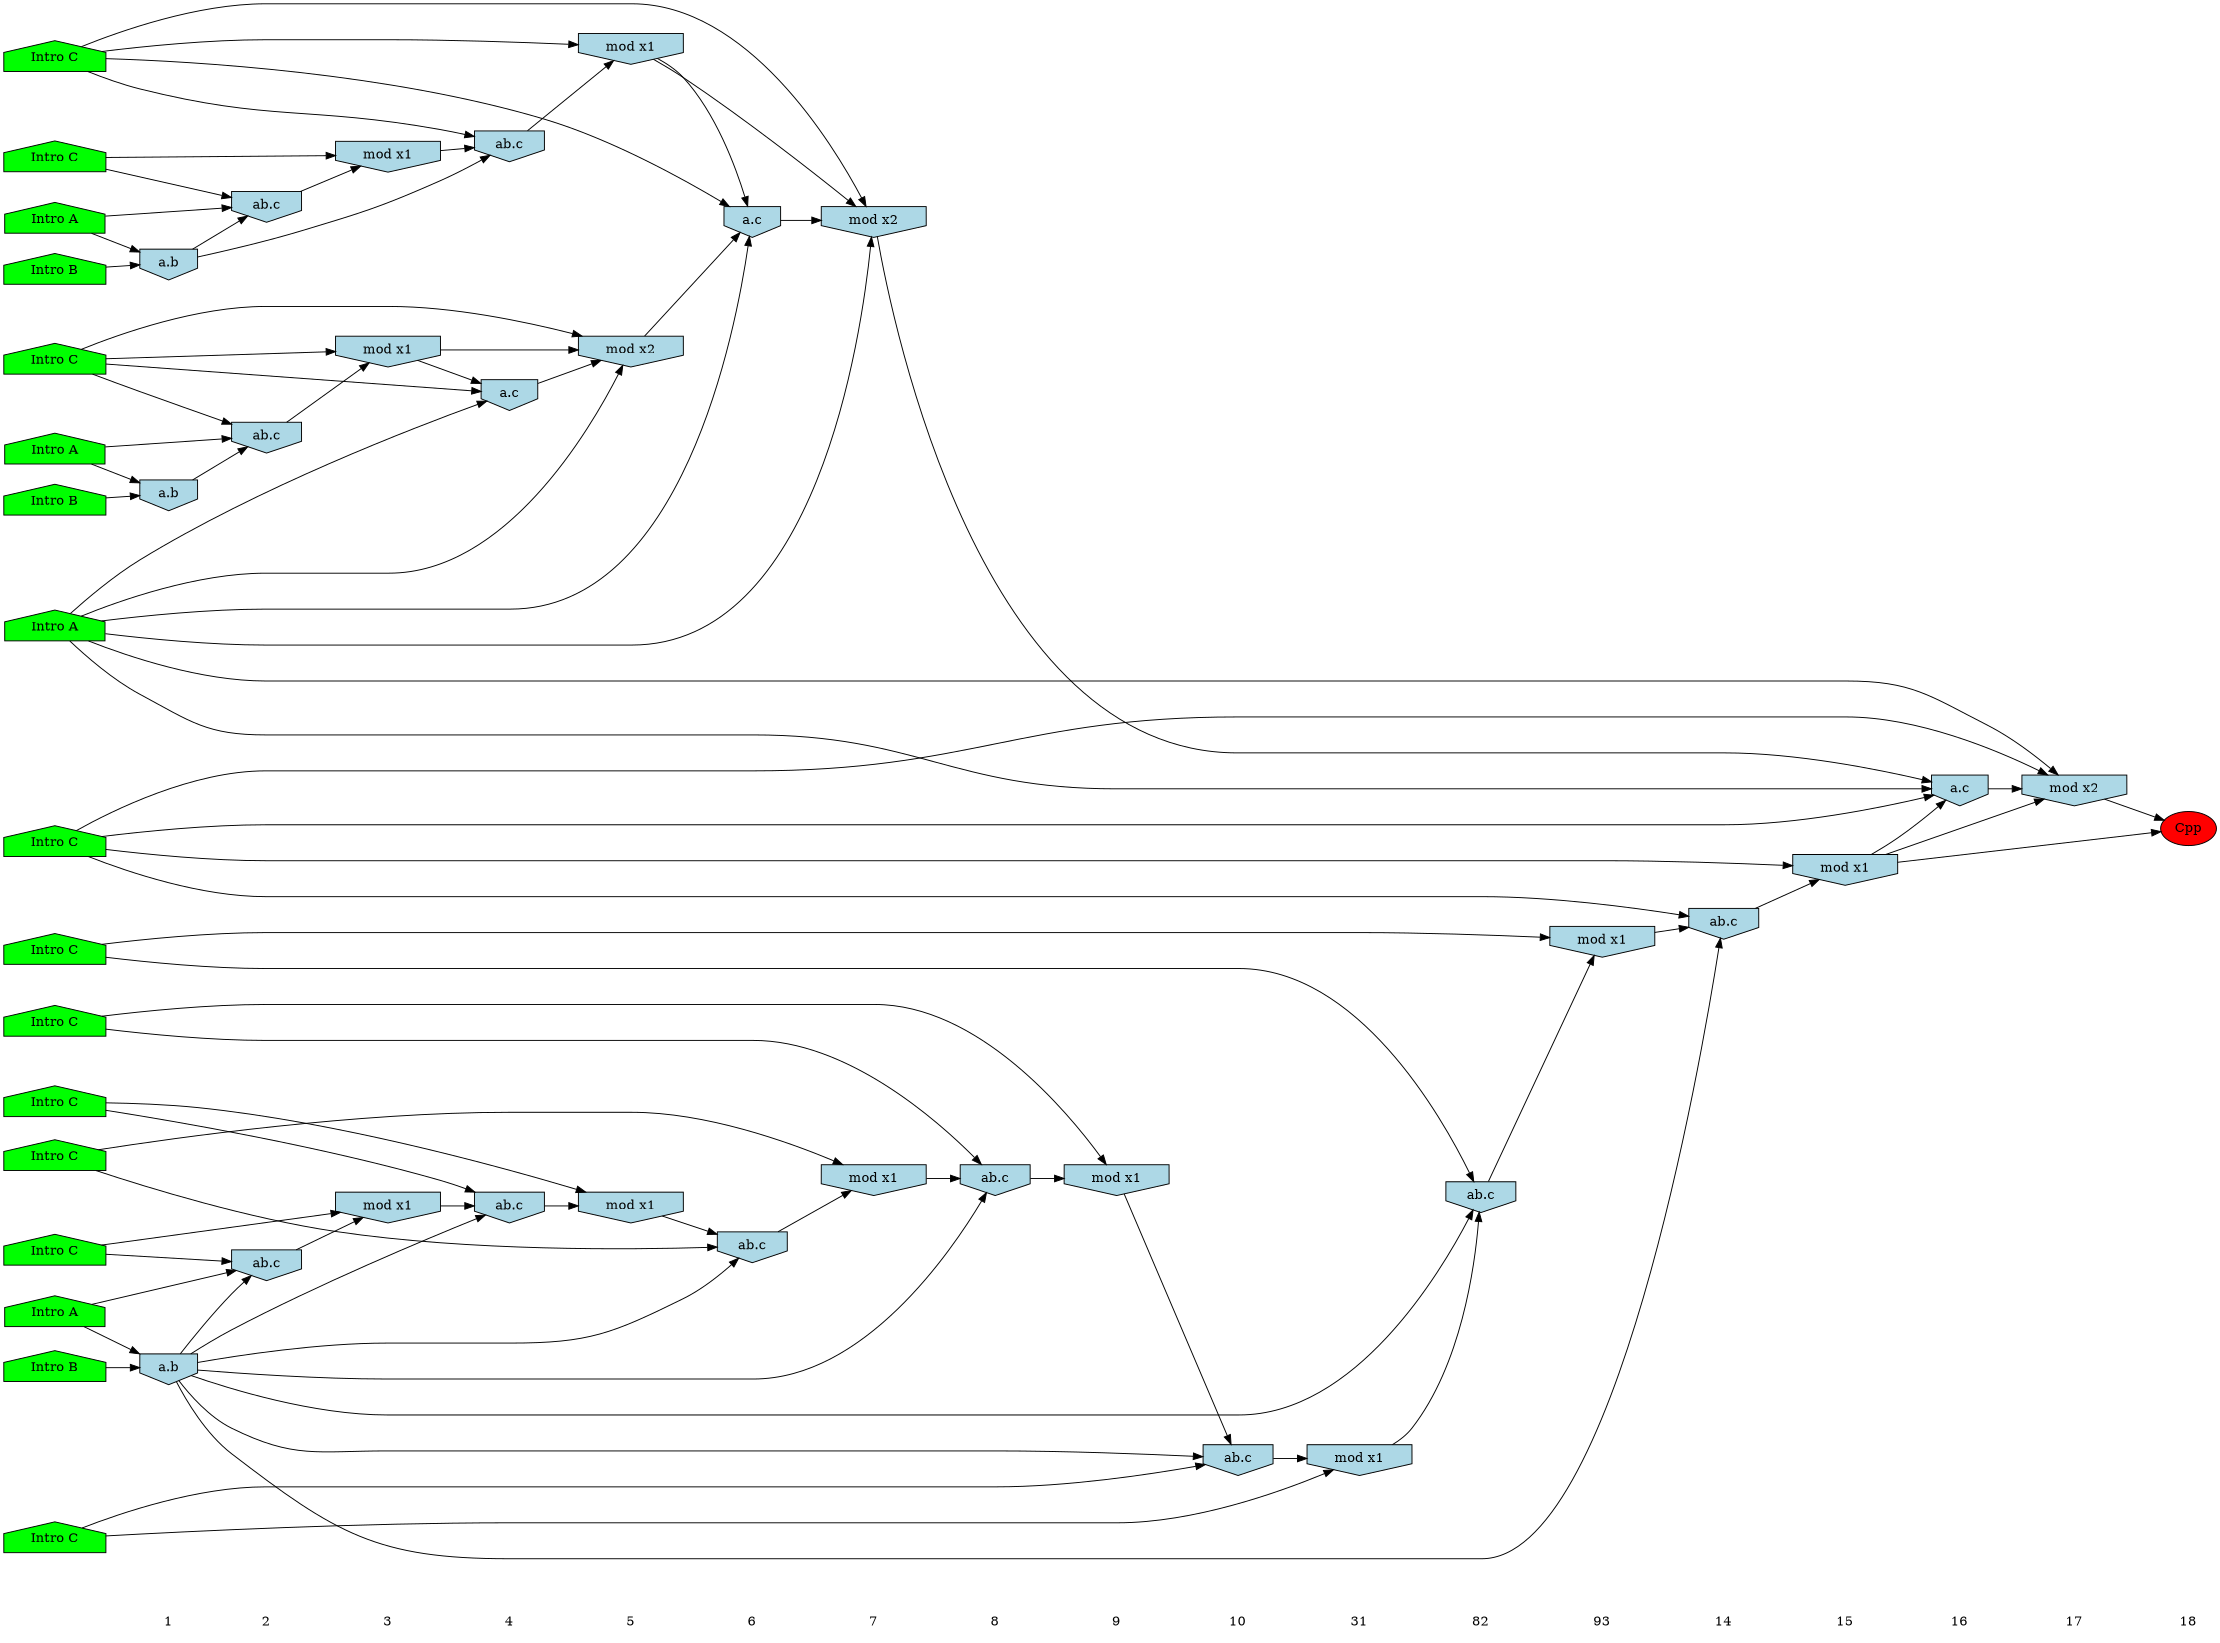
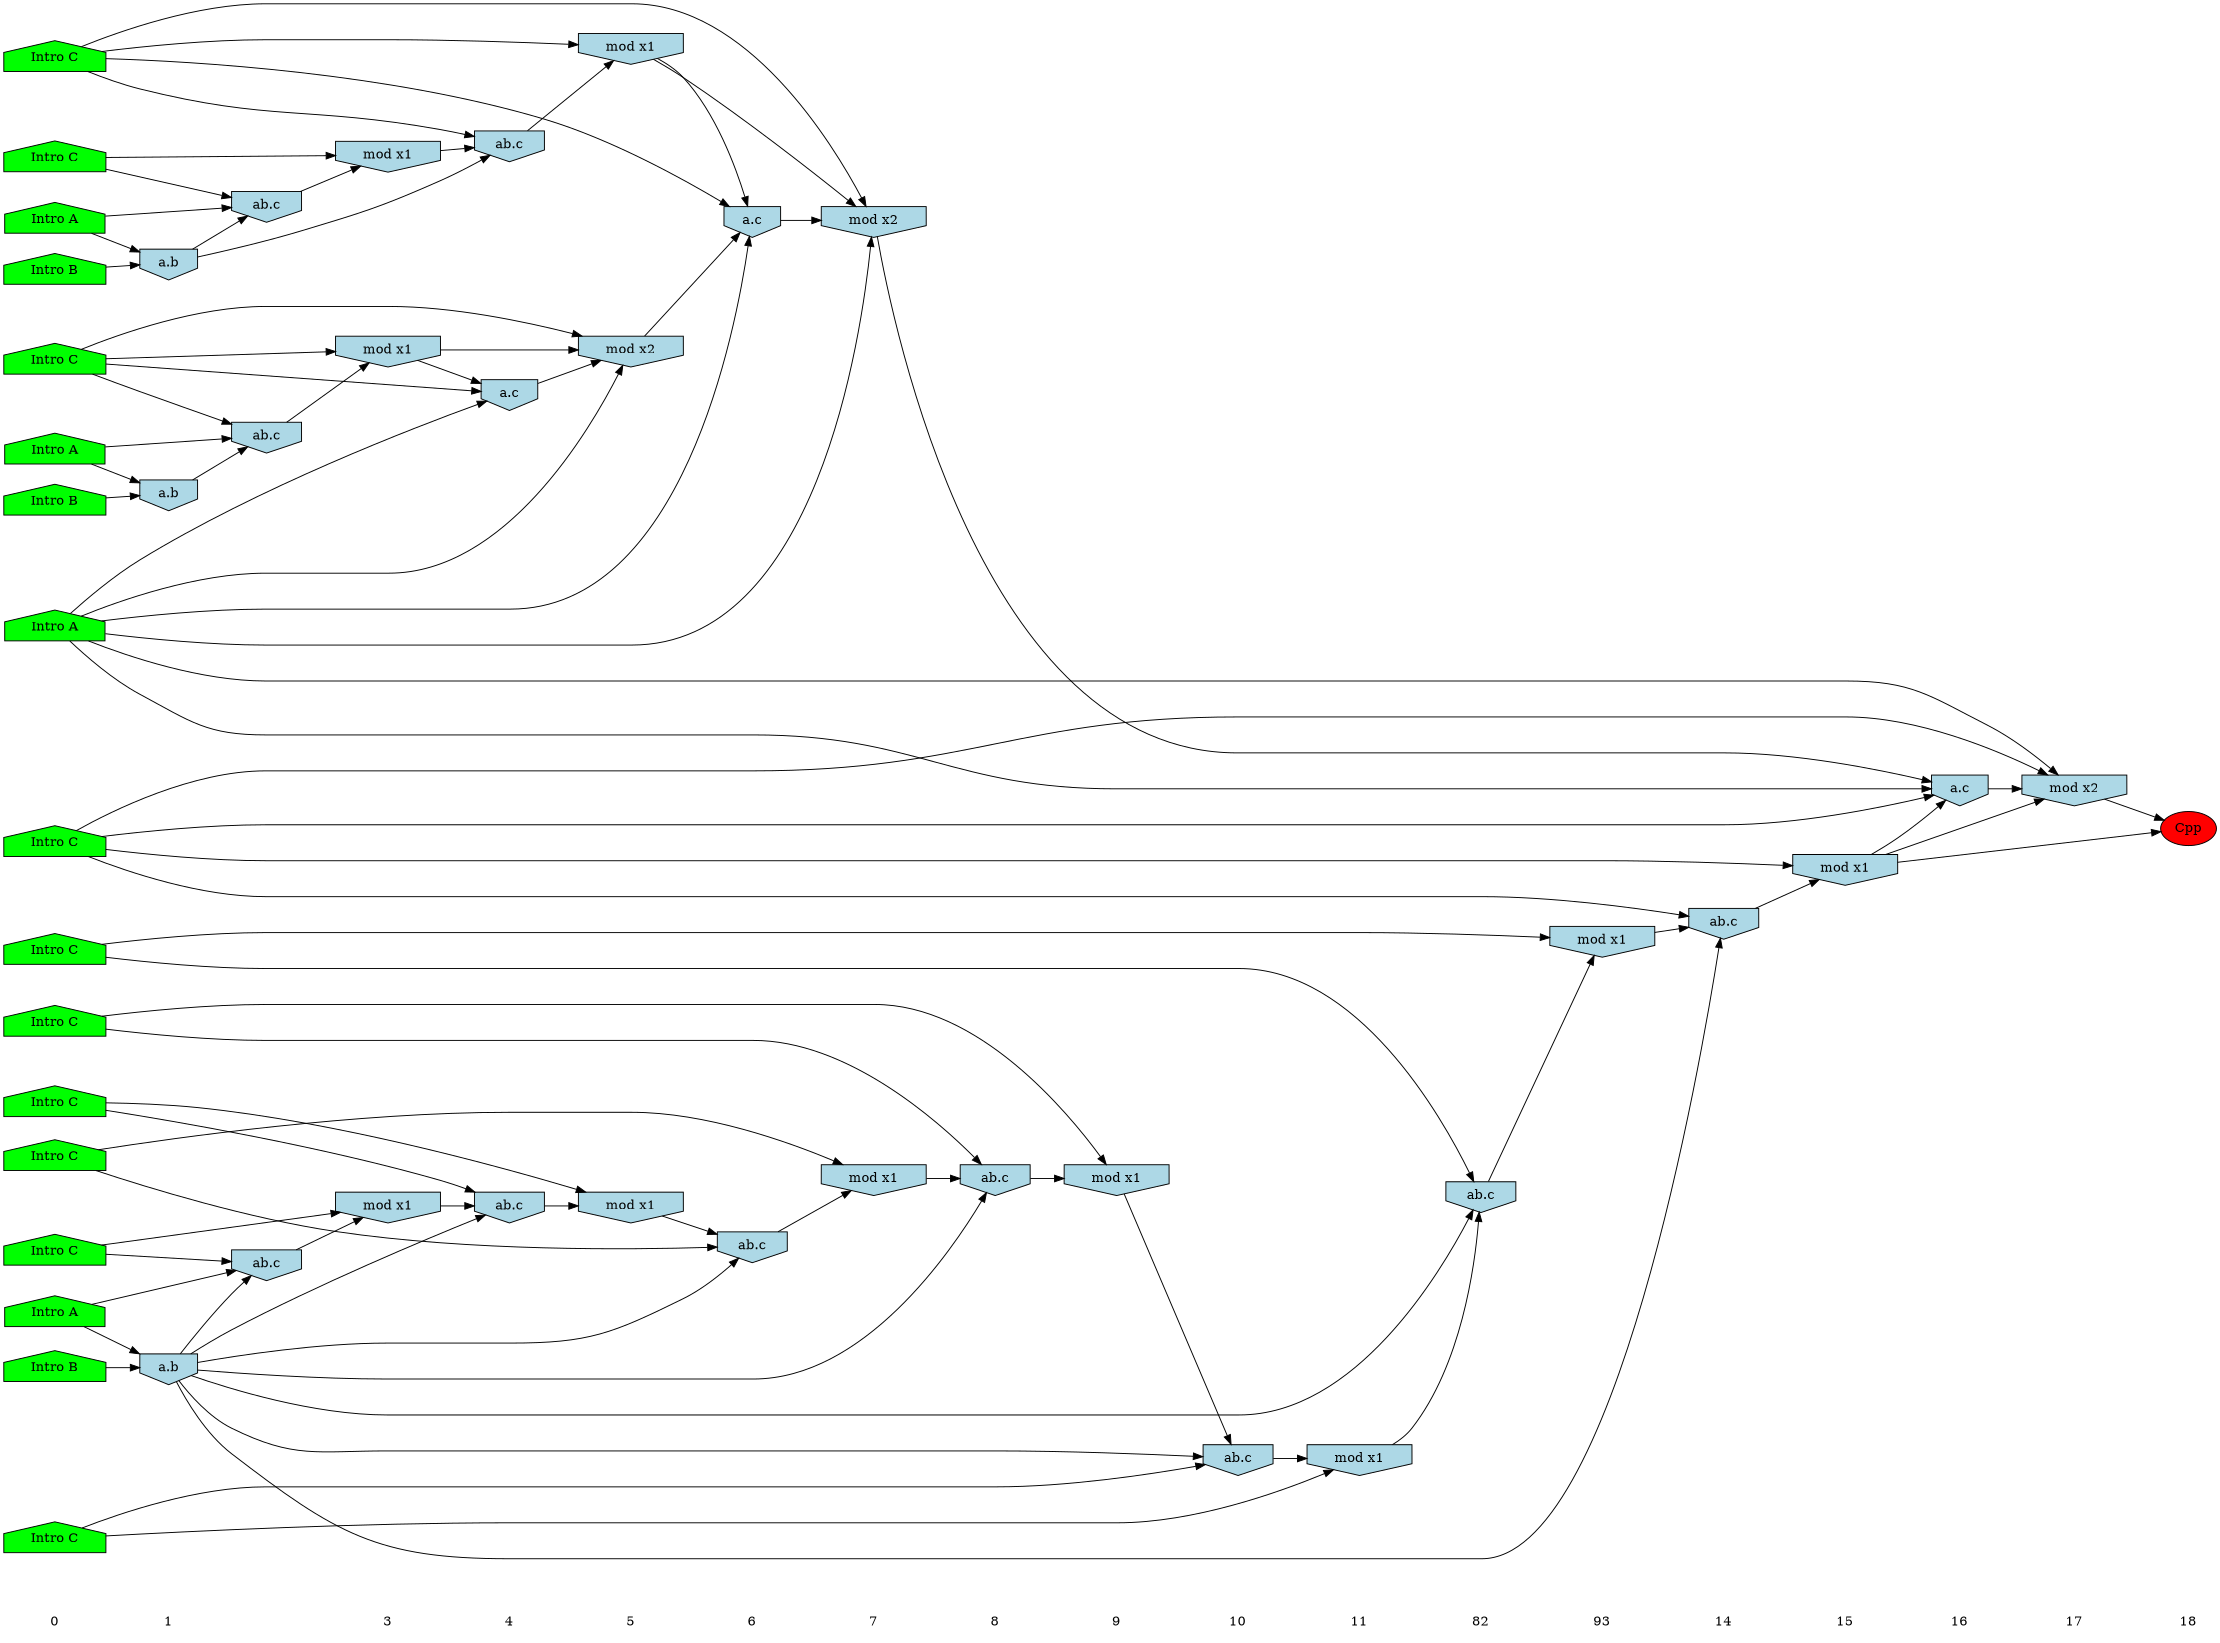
node "0": added
node "2": removed
node "31": label "31" -> "11"
